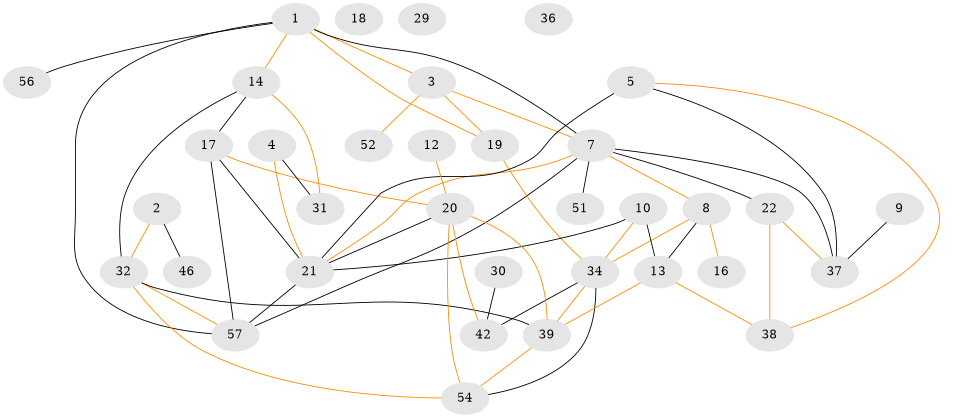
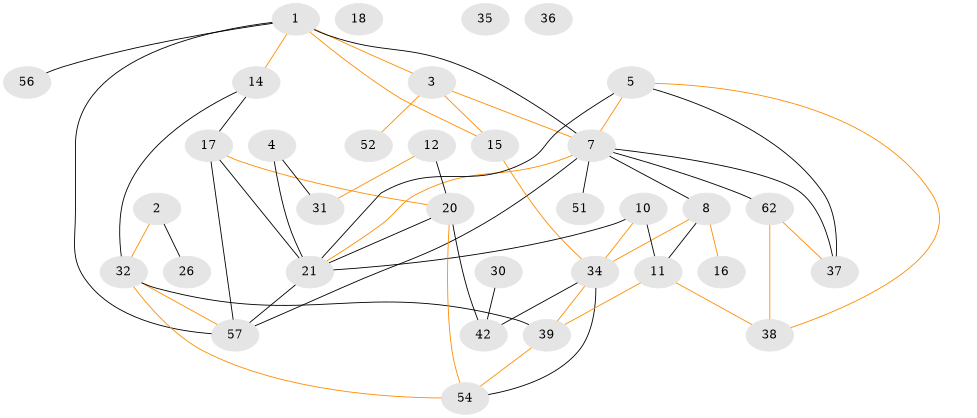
node "29": removed
node "35": added
edge "5" -- "7": added
edge "14" -- "31": now "12" -- "31"
node "19": label "19" -> "15"
edge "12" -- "20": color darkorange -> black
edge "7" -- "8": color darkorange -> black
node "22": label "22" -> "62"
node "9": removed
edge "4" -- "21": color darkorange -> black
edge "20" -- "39": removed
node "46": label "46" -> "26"
node "13": label "13" -> "11"
edge "20" -- "42": color darkorange -> black
